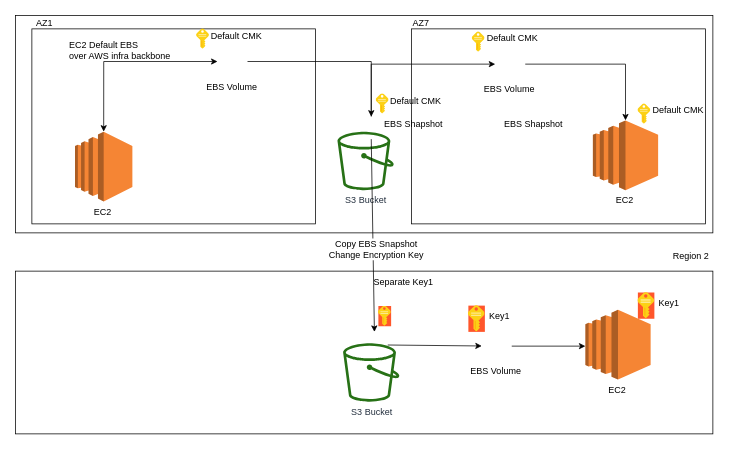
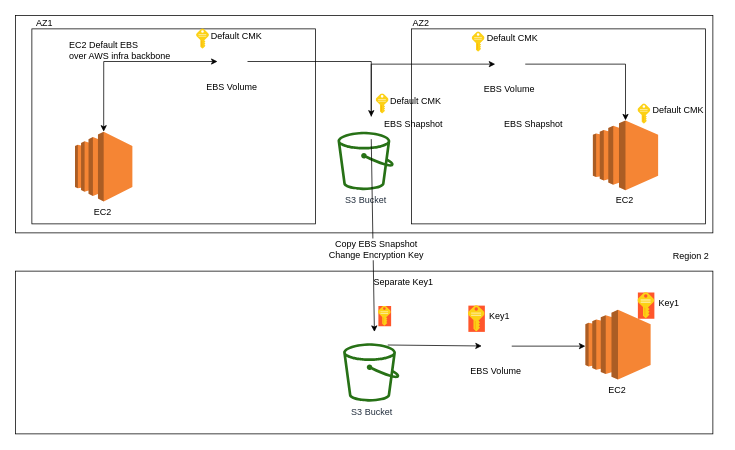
node "AZ7": label "AZ7" -> "AZ2"
